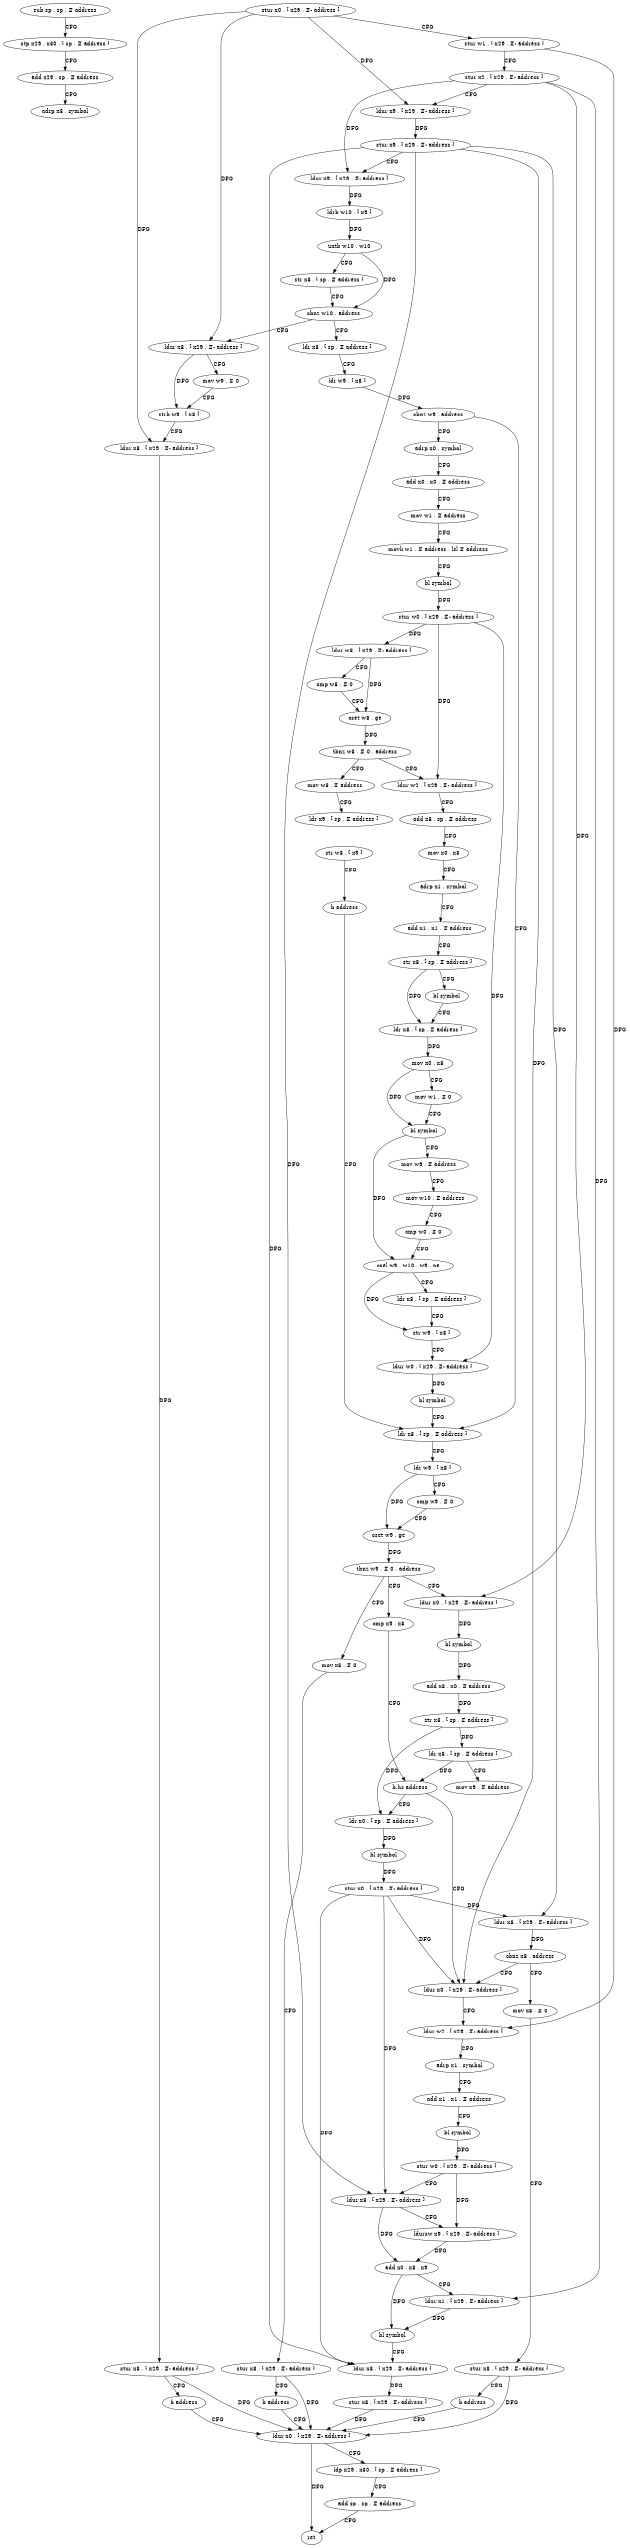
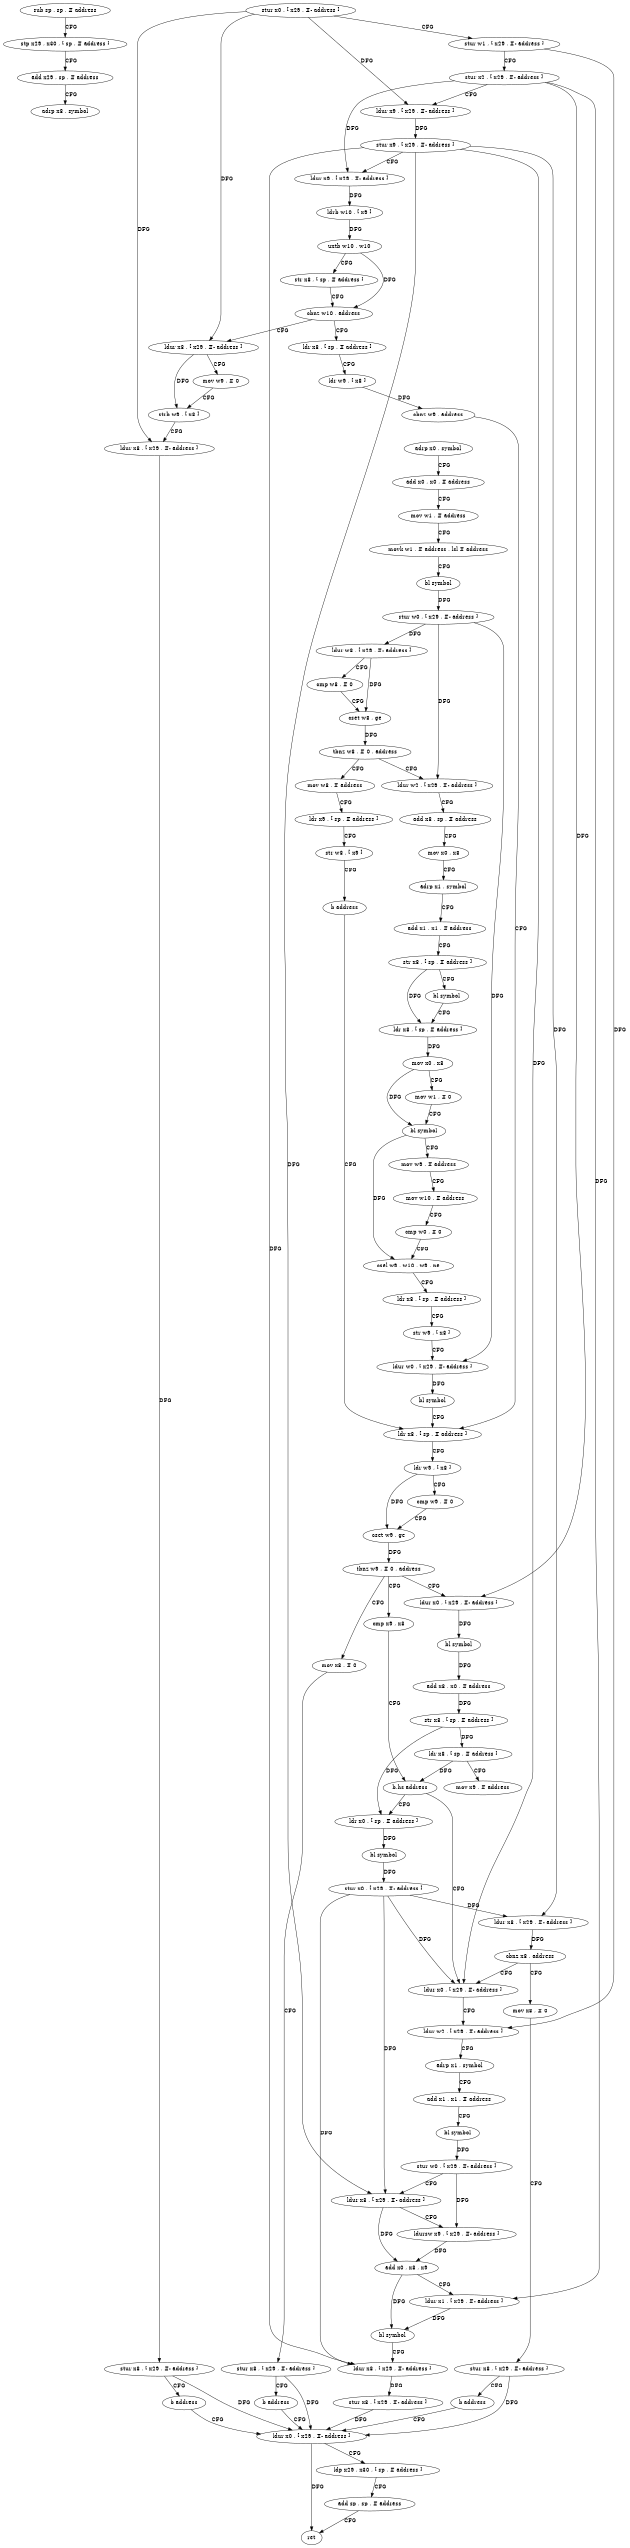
edge "cbnz w9 , address" -> "adrp x0 , symbol": removed, label "CFG"
edge "ldr x9 , [ sp , # address ]" -> "str w8 , [ x9 ]": added, label "CFG"
edge "csel w9 , w10 , w9 , ne" -> "str w9 , [ x8 ]": removed, label "DFG"
